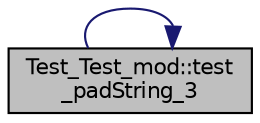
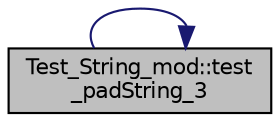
node "Test_Test_mod::test _padString_3": label "Test_Test_mod::test _padString_3" -> "Test_String_mod::test _padString_3"
